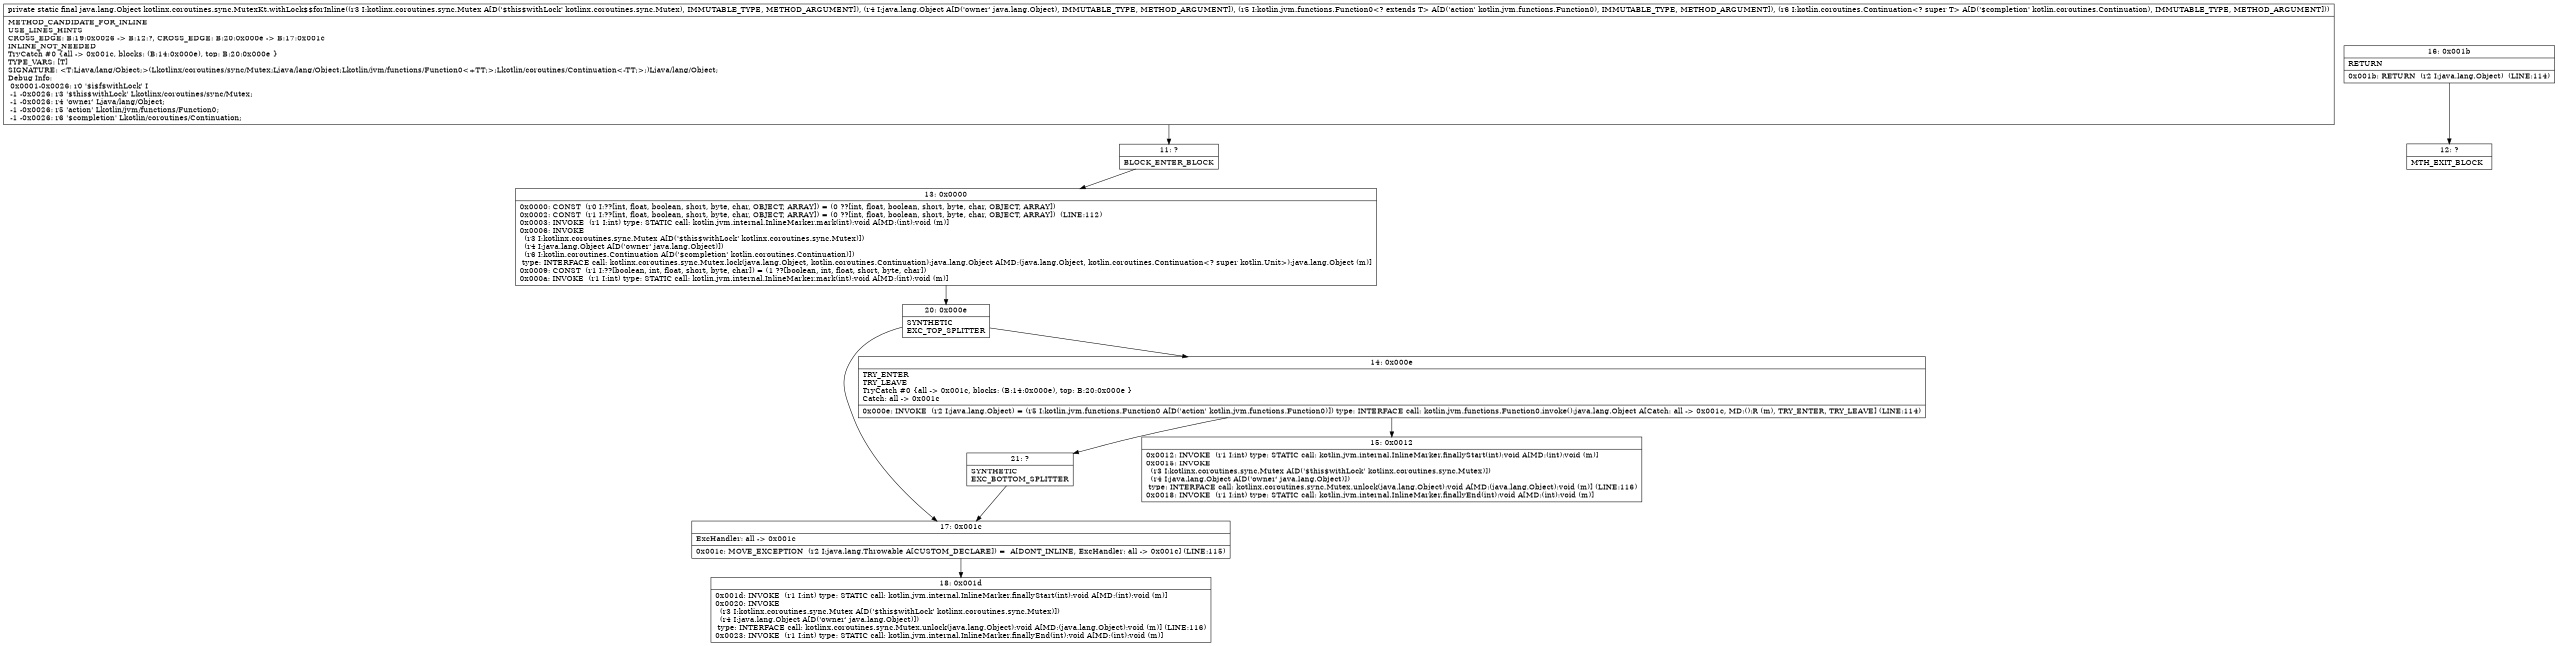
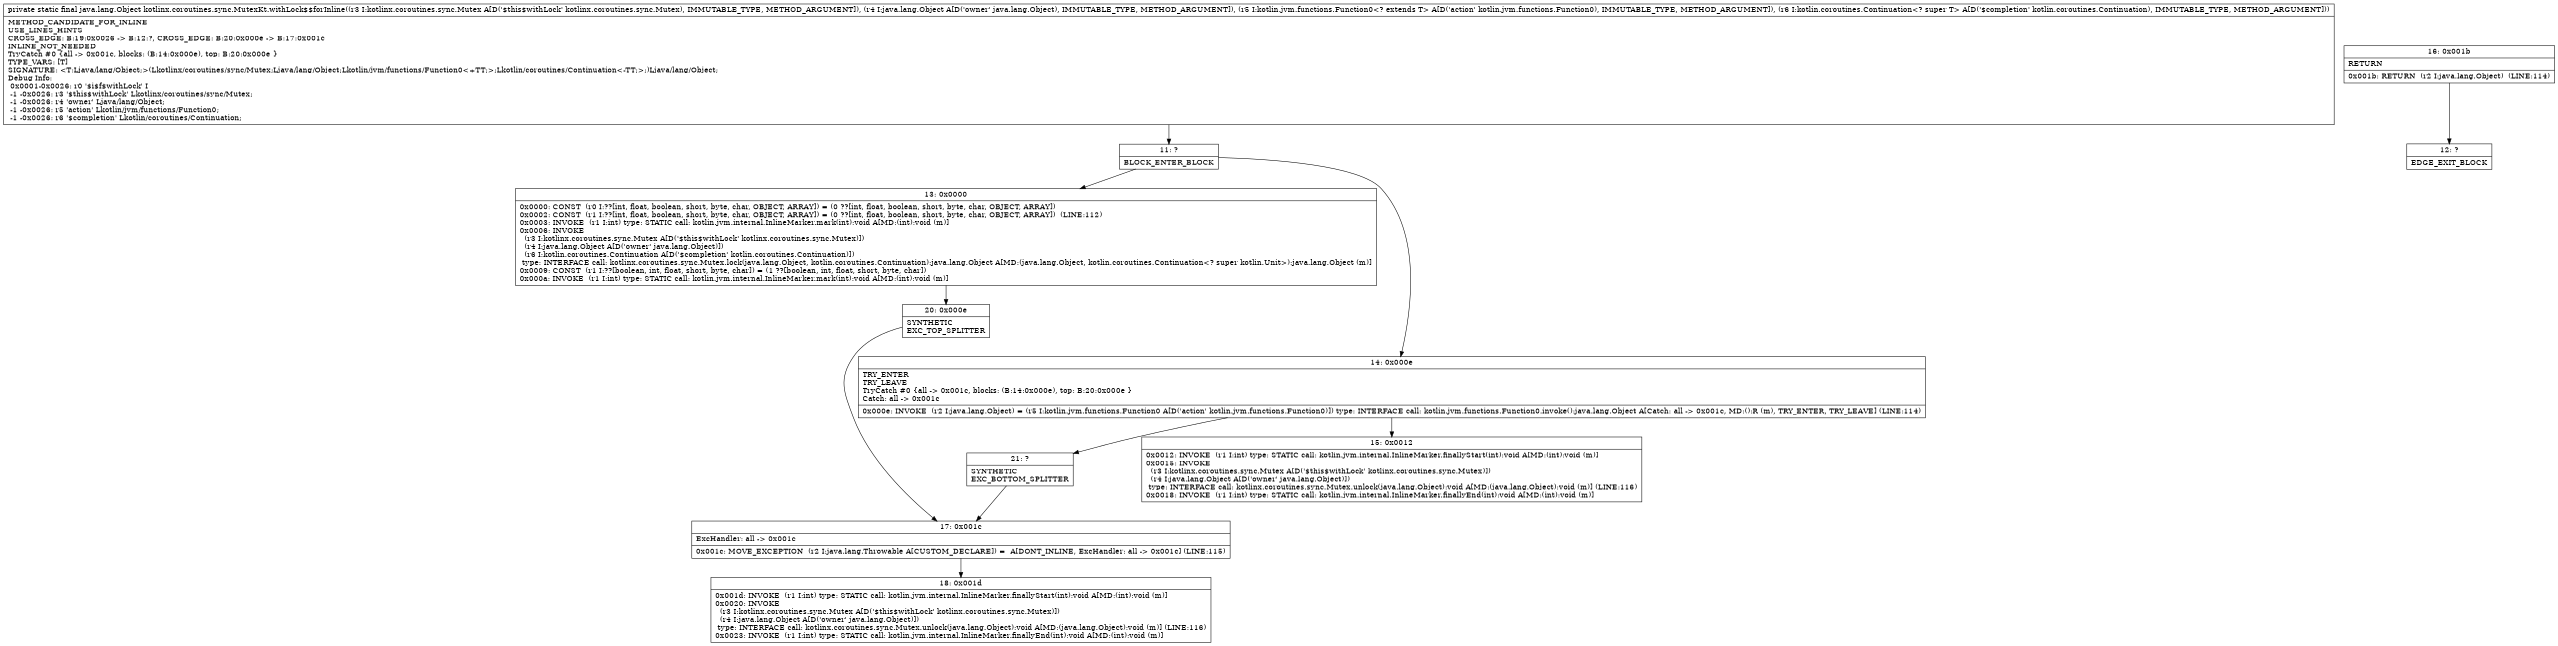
node "12: ?": text "MTH_EXIT_BLOCK" -> "EDGE_EXIT_BLOCK"
edge "20: 0x000e" -> "14: 0x000e": now "11: ?" -> "14: 0x000e"
